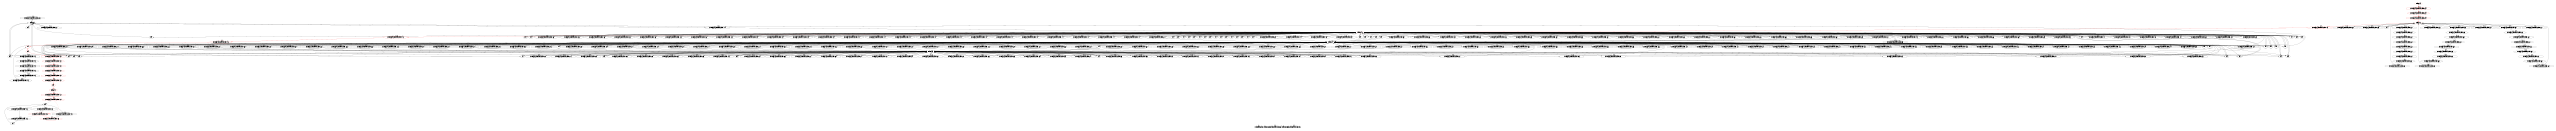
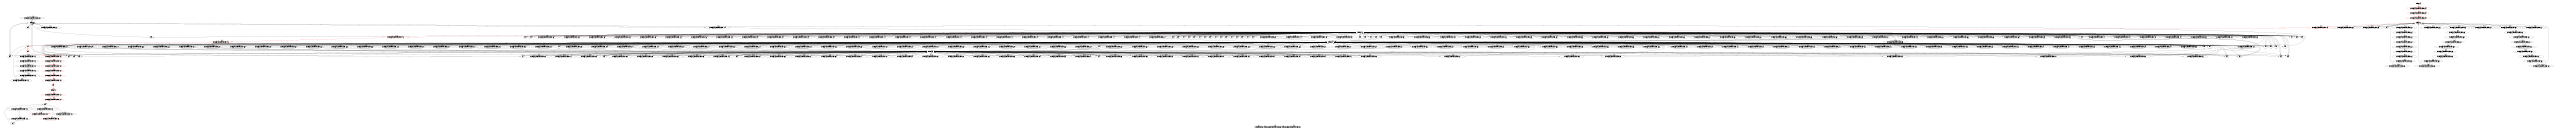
node "curve25519-curve.c Line  643": label "curve25519-curve.c Line  643" -> "curve25519-donnabad.c Line  643"
